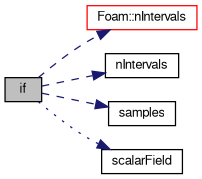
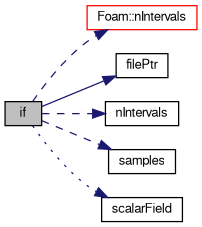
node "filePtr": added
